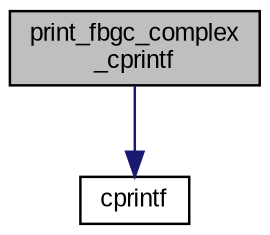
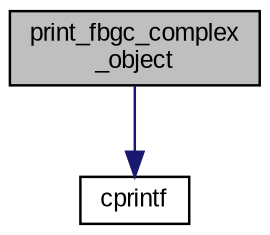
node "print_fbgc_complex _cprintf": label "print_fbgc_complex _cprintf" -> "print_fbgc_complex _object"
